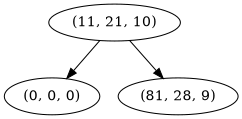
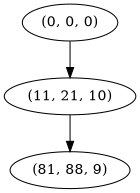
edge "(11, 21, 10)" -> "(0, 0, 0)": reversed
node "(81, 28, 9)": label "(81, 28, 9)" -> "(81, 88, 9)"
